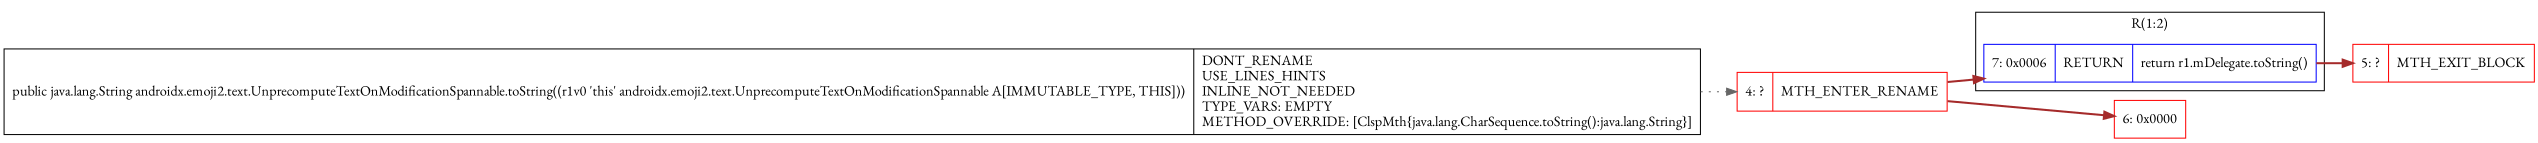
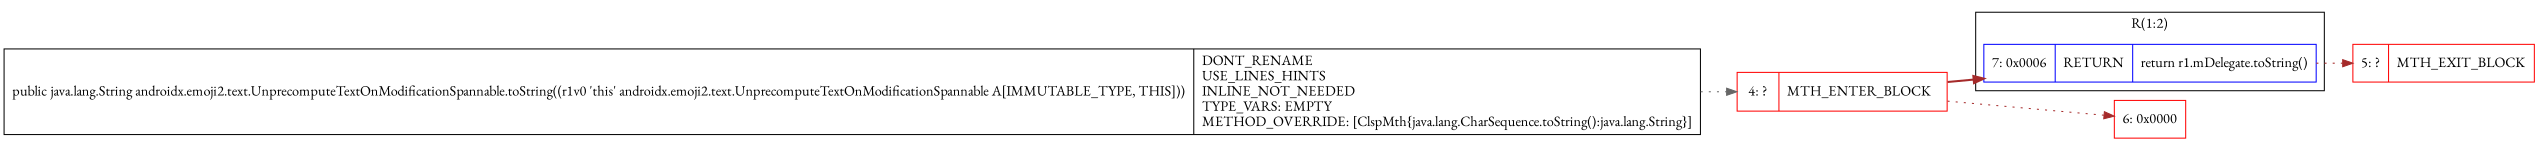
edge "7: 0x0006" -> "5: ?": style bold -> dotted
node "4: ?": text "MTH_ENTER_RENAME" -> "MTH_ENTER_BLOCK"
edge "4: ?" -> "6: 0x0000": style bold -> dotted
